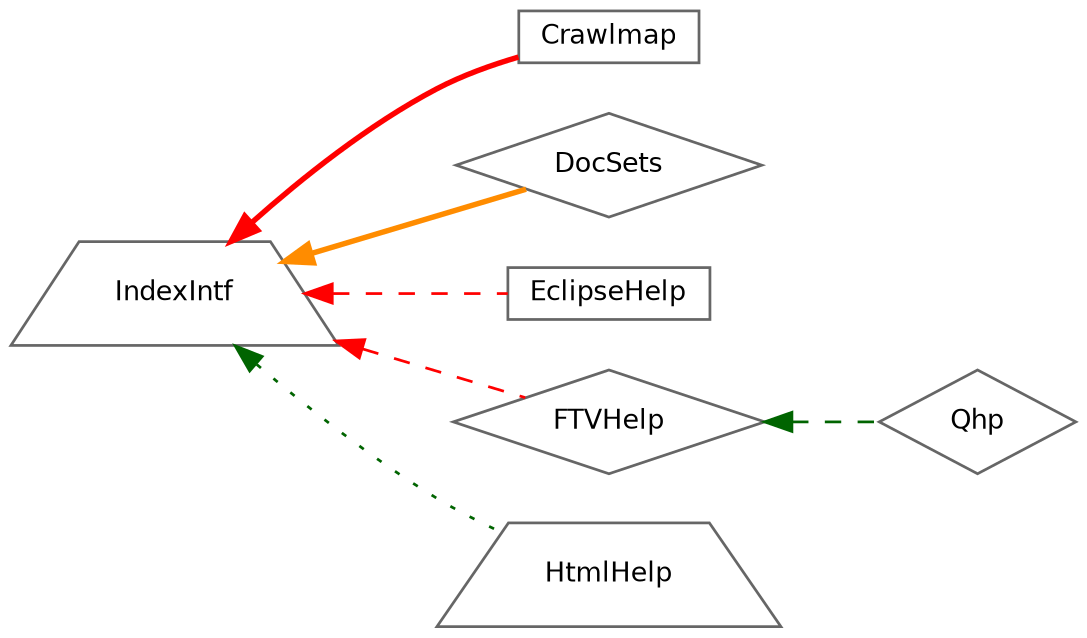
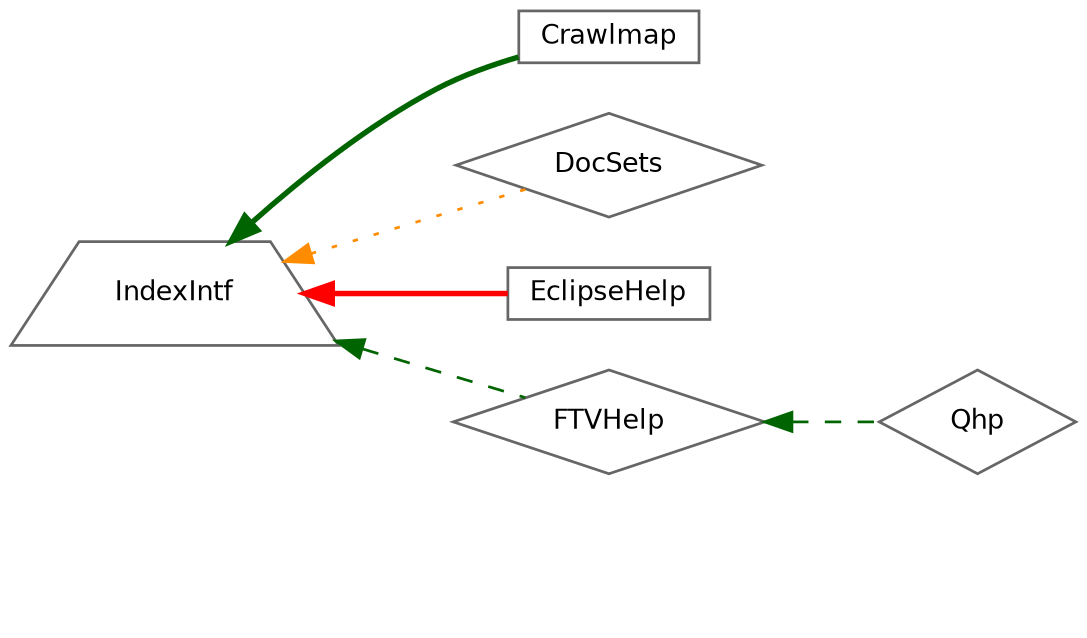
edge "Crawlmap" -> "IndexIntf": color red -> darkgreen
edge "DocSets" -> "IndexIntf": style bold -> dotted
edge "EclipseHelp" -> "IndexIntf": style dashed -> bold
edge "FTVHelp" -> "IndexIntf": color red -> darkgreen
node "HtmlHelp": removed
